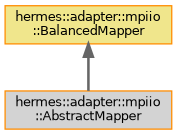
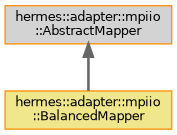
edge "hermes::adapter::mpiio ::AbstractMapper" -> "hermes::adapter::mpiio ::BalancedMapper": reversed
